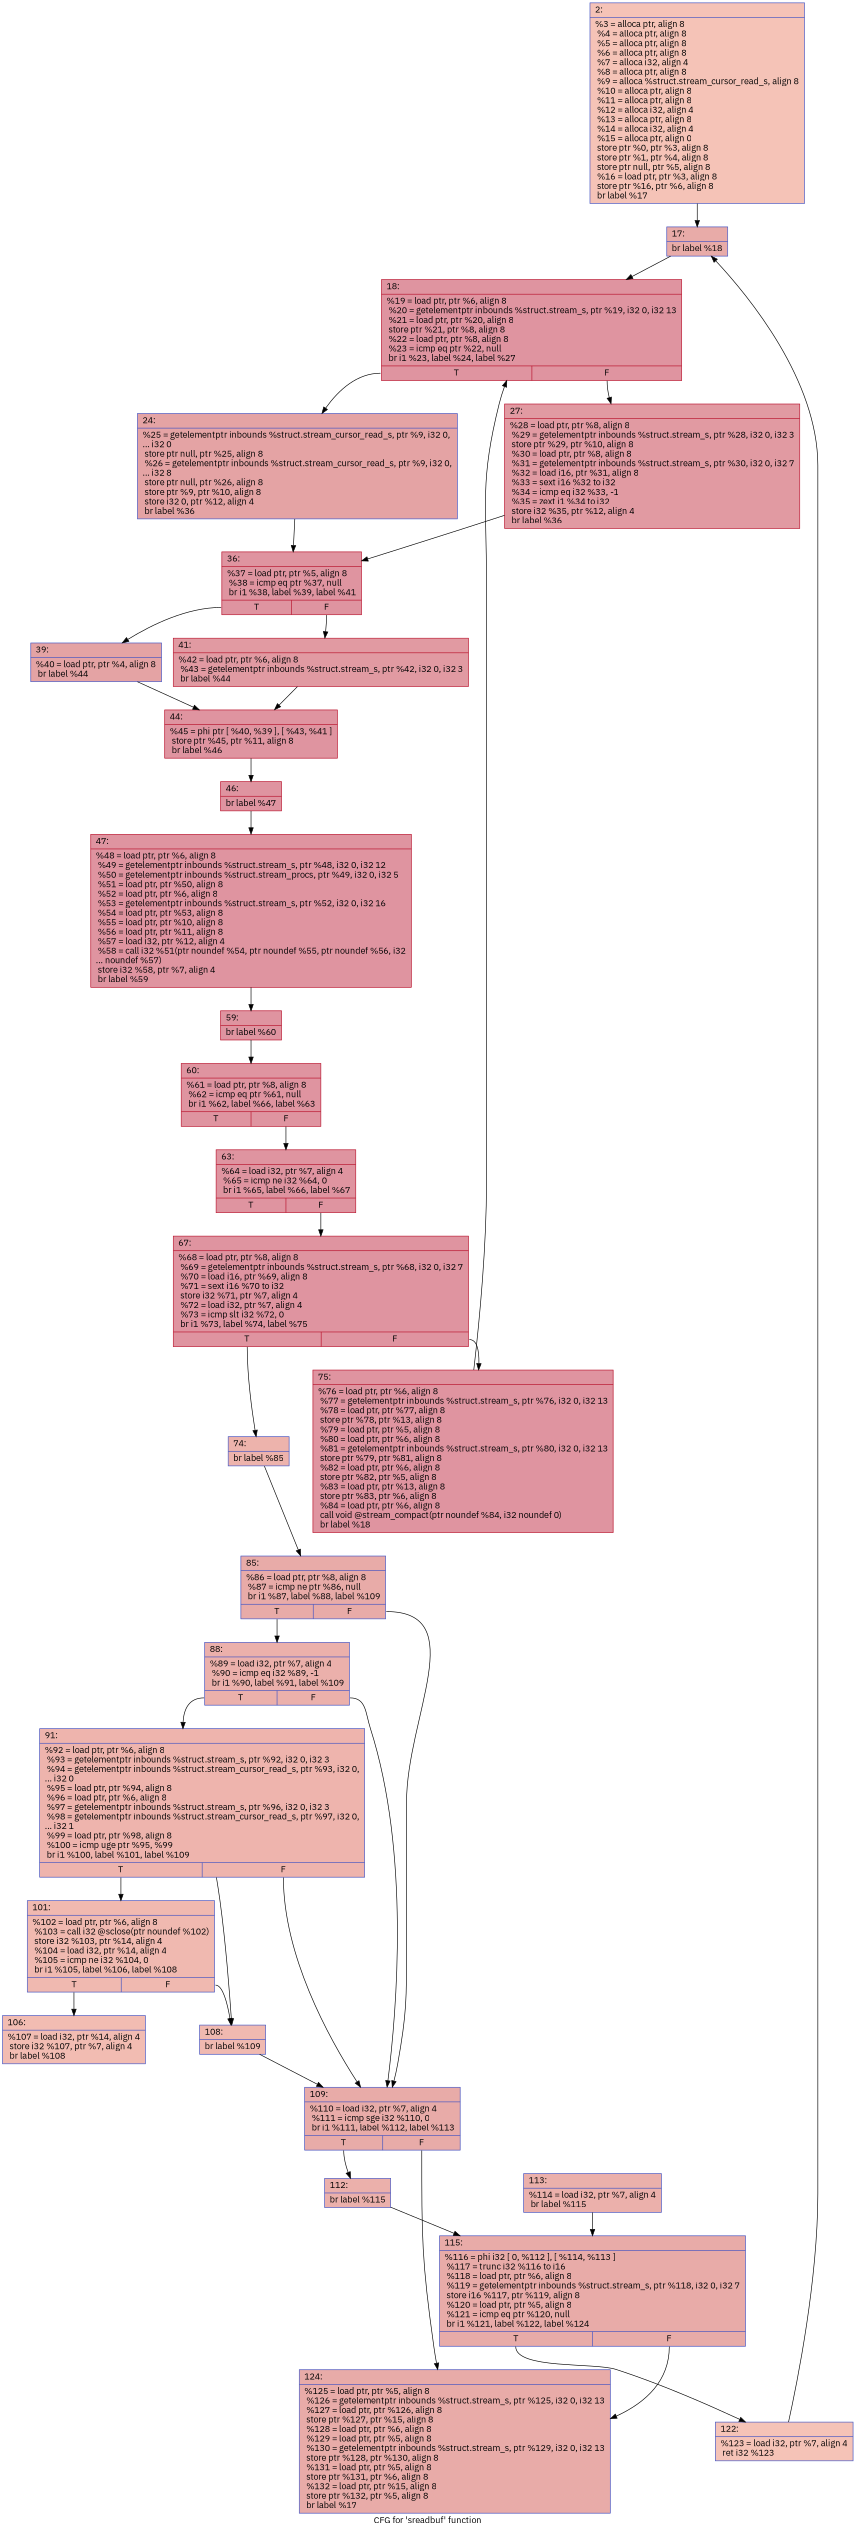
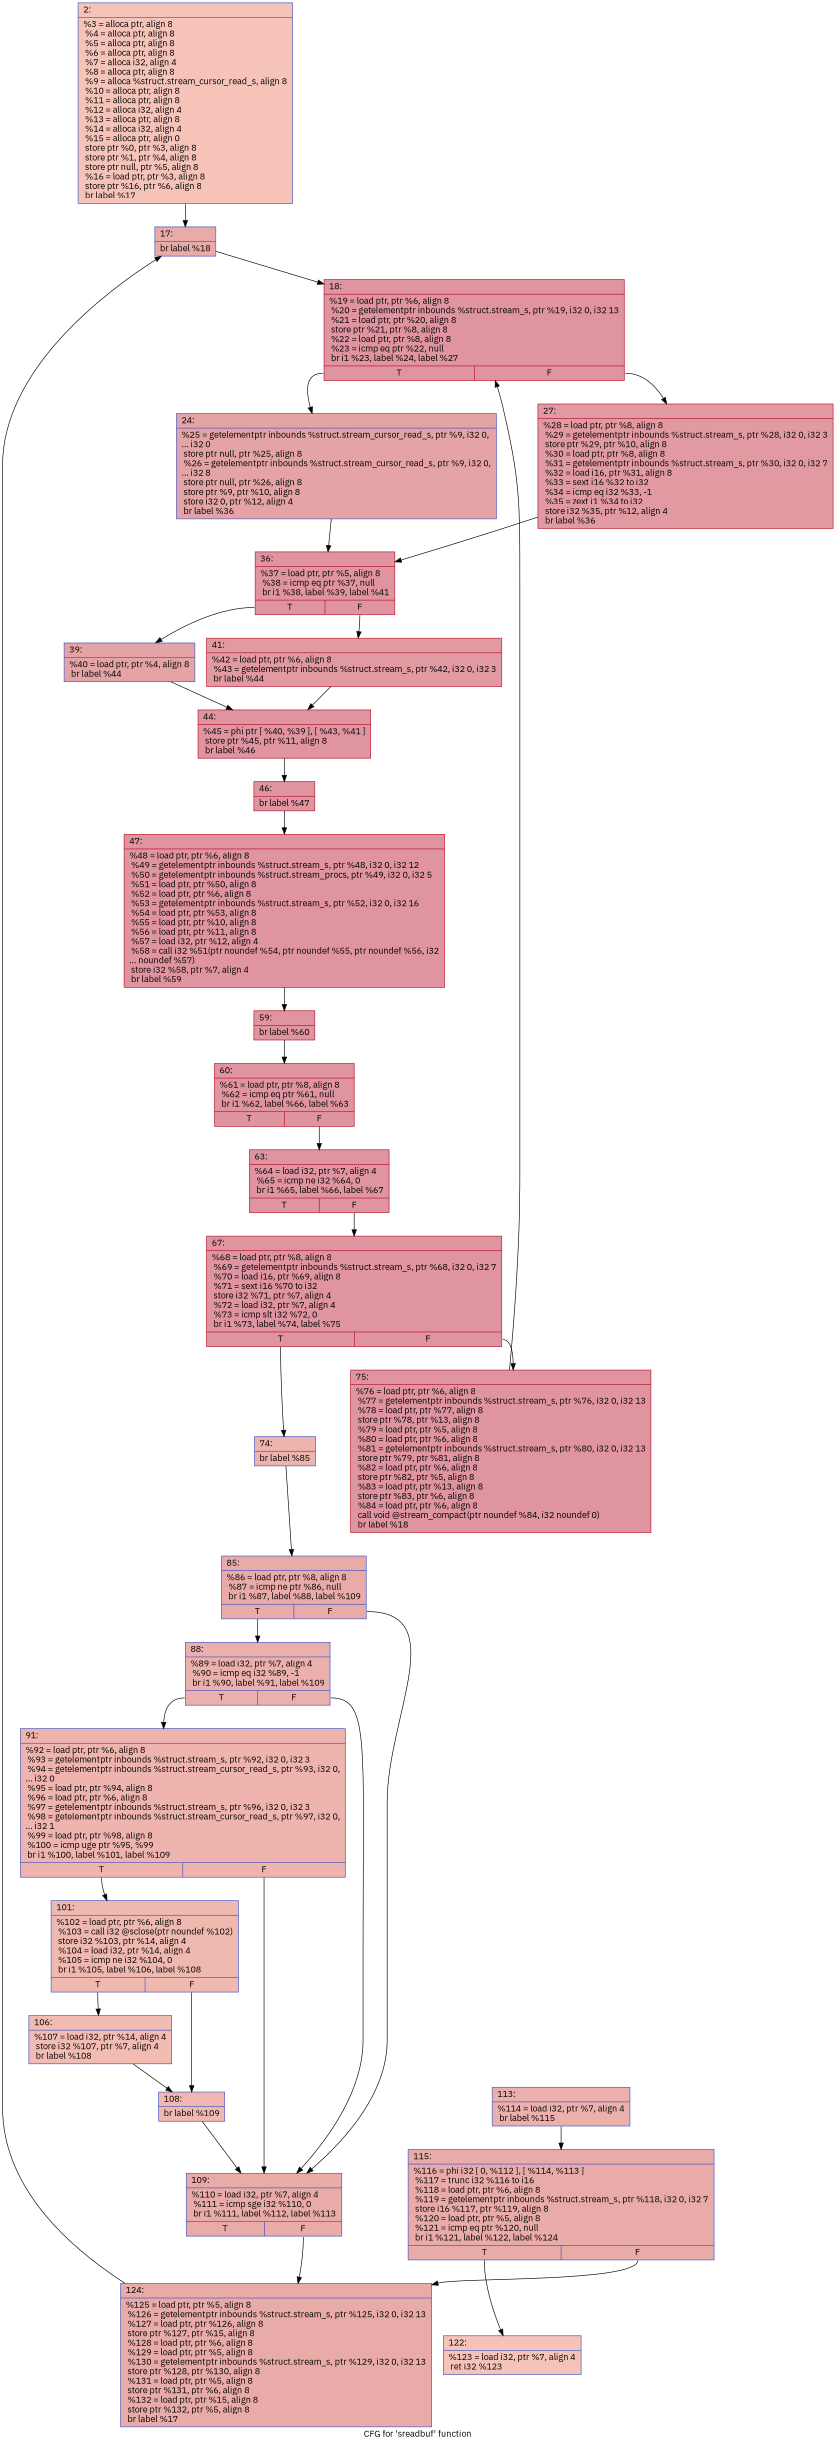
edge "122:" -> "17:": now "124:" -> "17:"
edge "91:" -> "108:": now "106:" -> "108:"
node "112:": removed
